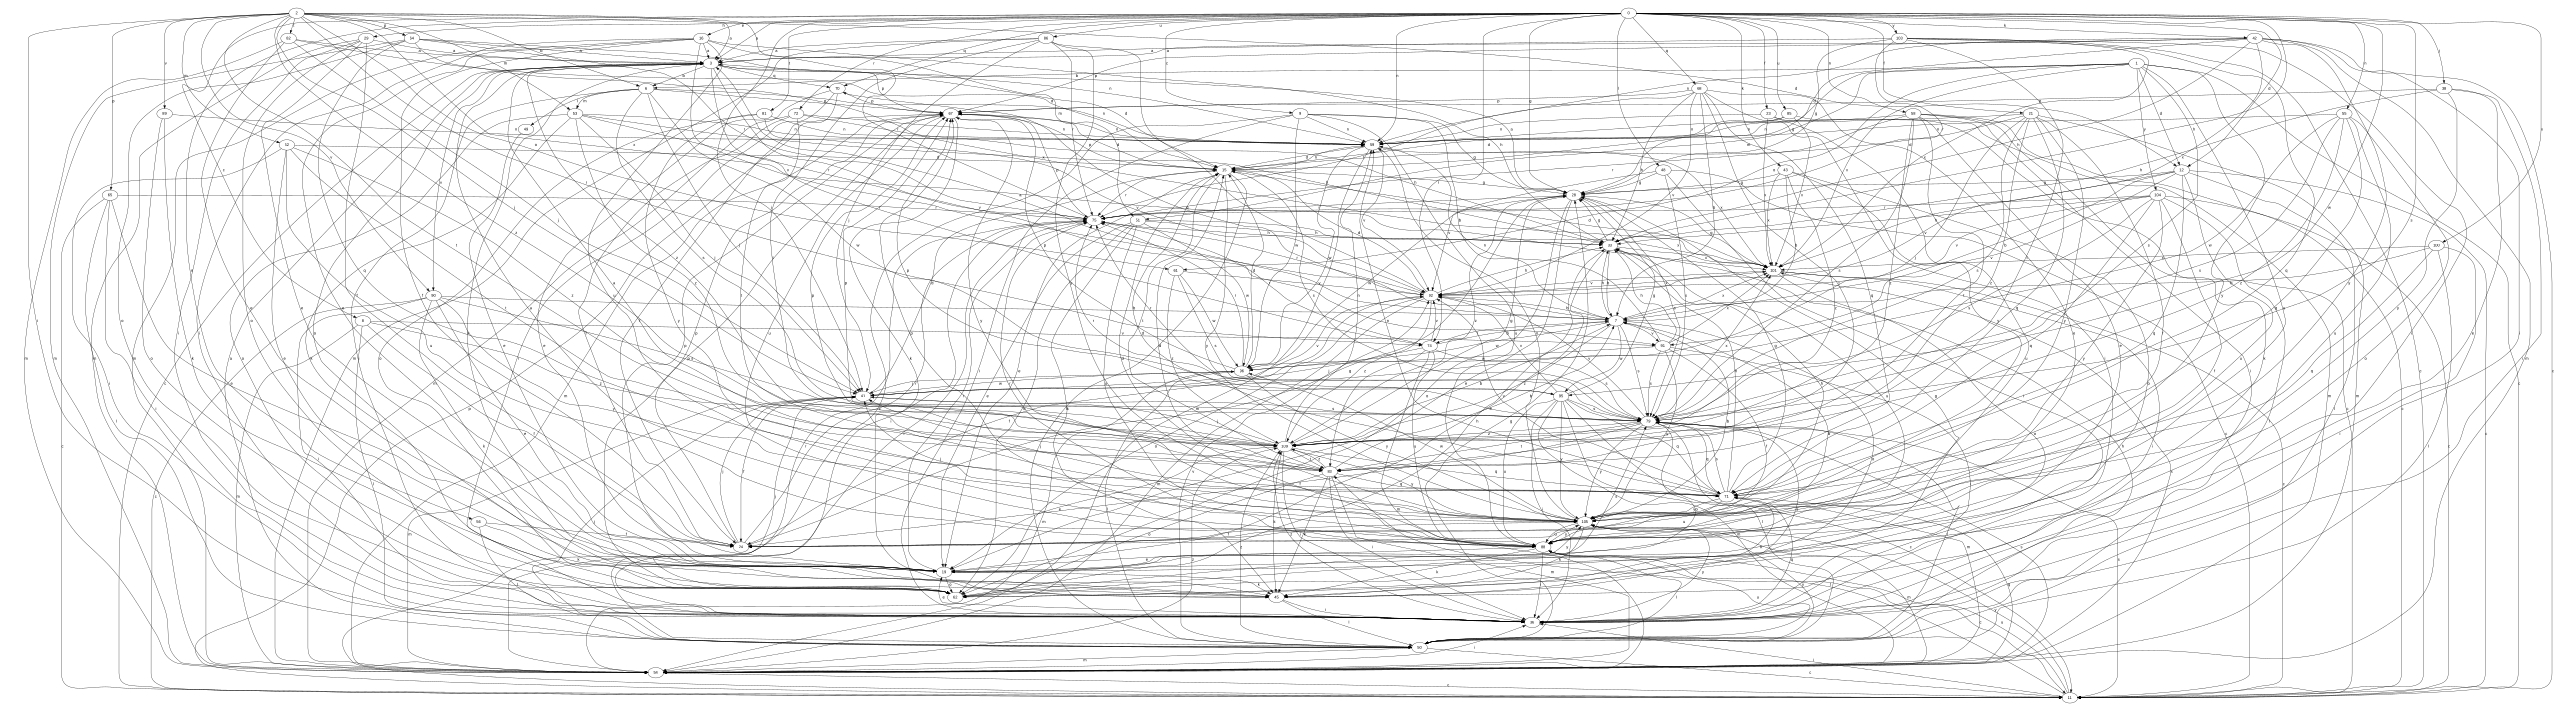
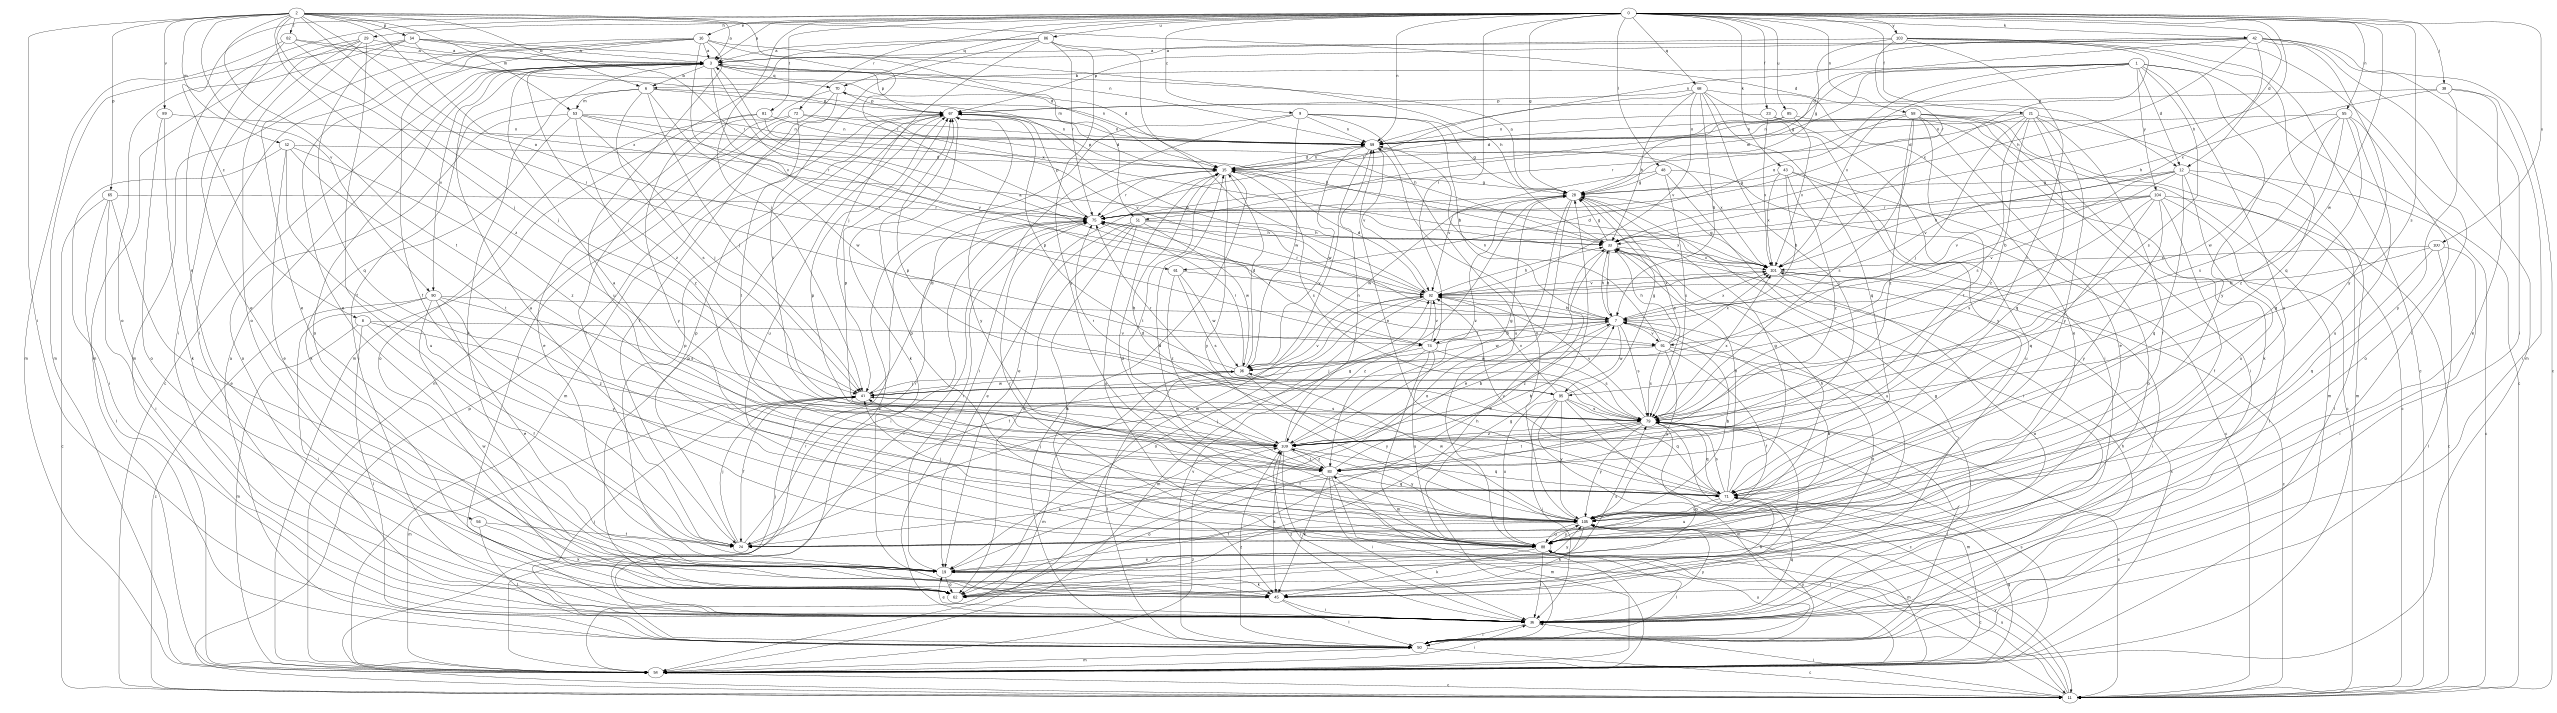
node "49": removed
edge "90" -> "45": label "k" -> "w"
edge "95" -> "50": now "36" -> "50"
